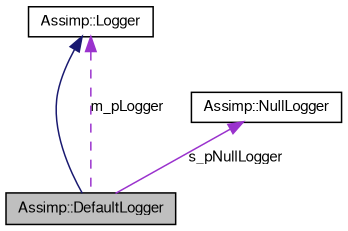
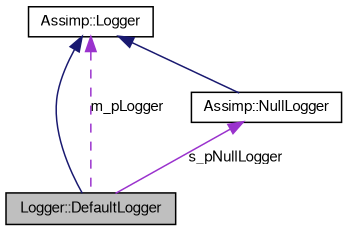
edge "Assimp::NullLogger" -> "Assimp::Logger": added
node "Assimp::DefaultLogger": label "Assimp::DefaultLogger" -> "Logger::DefaultLogger"
